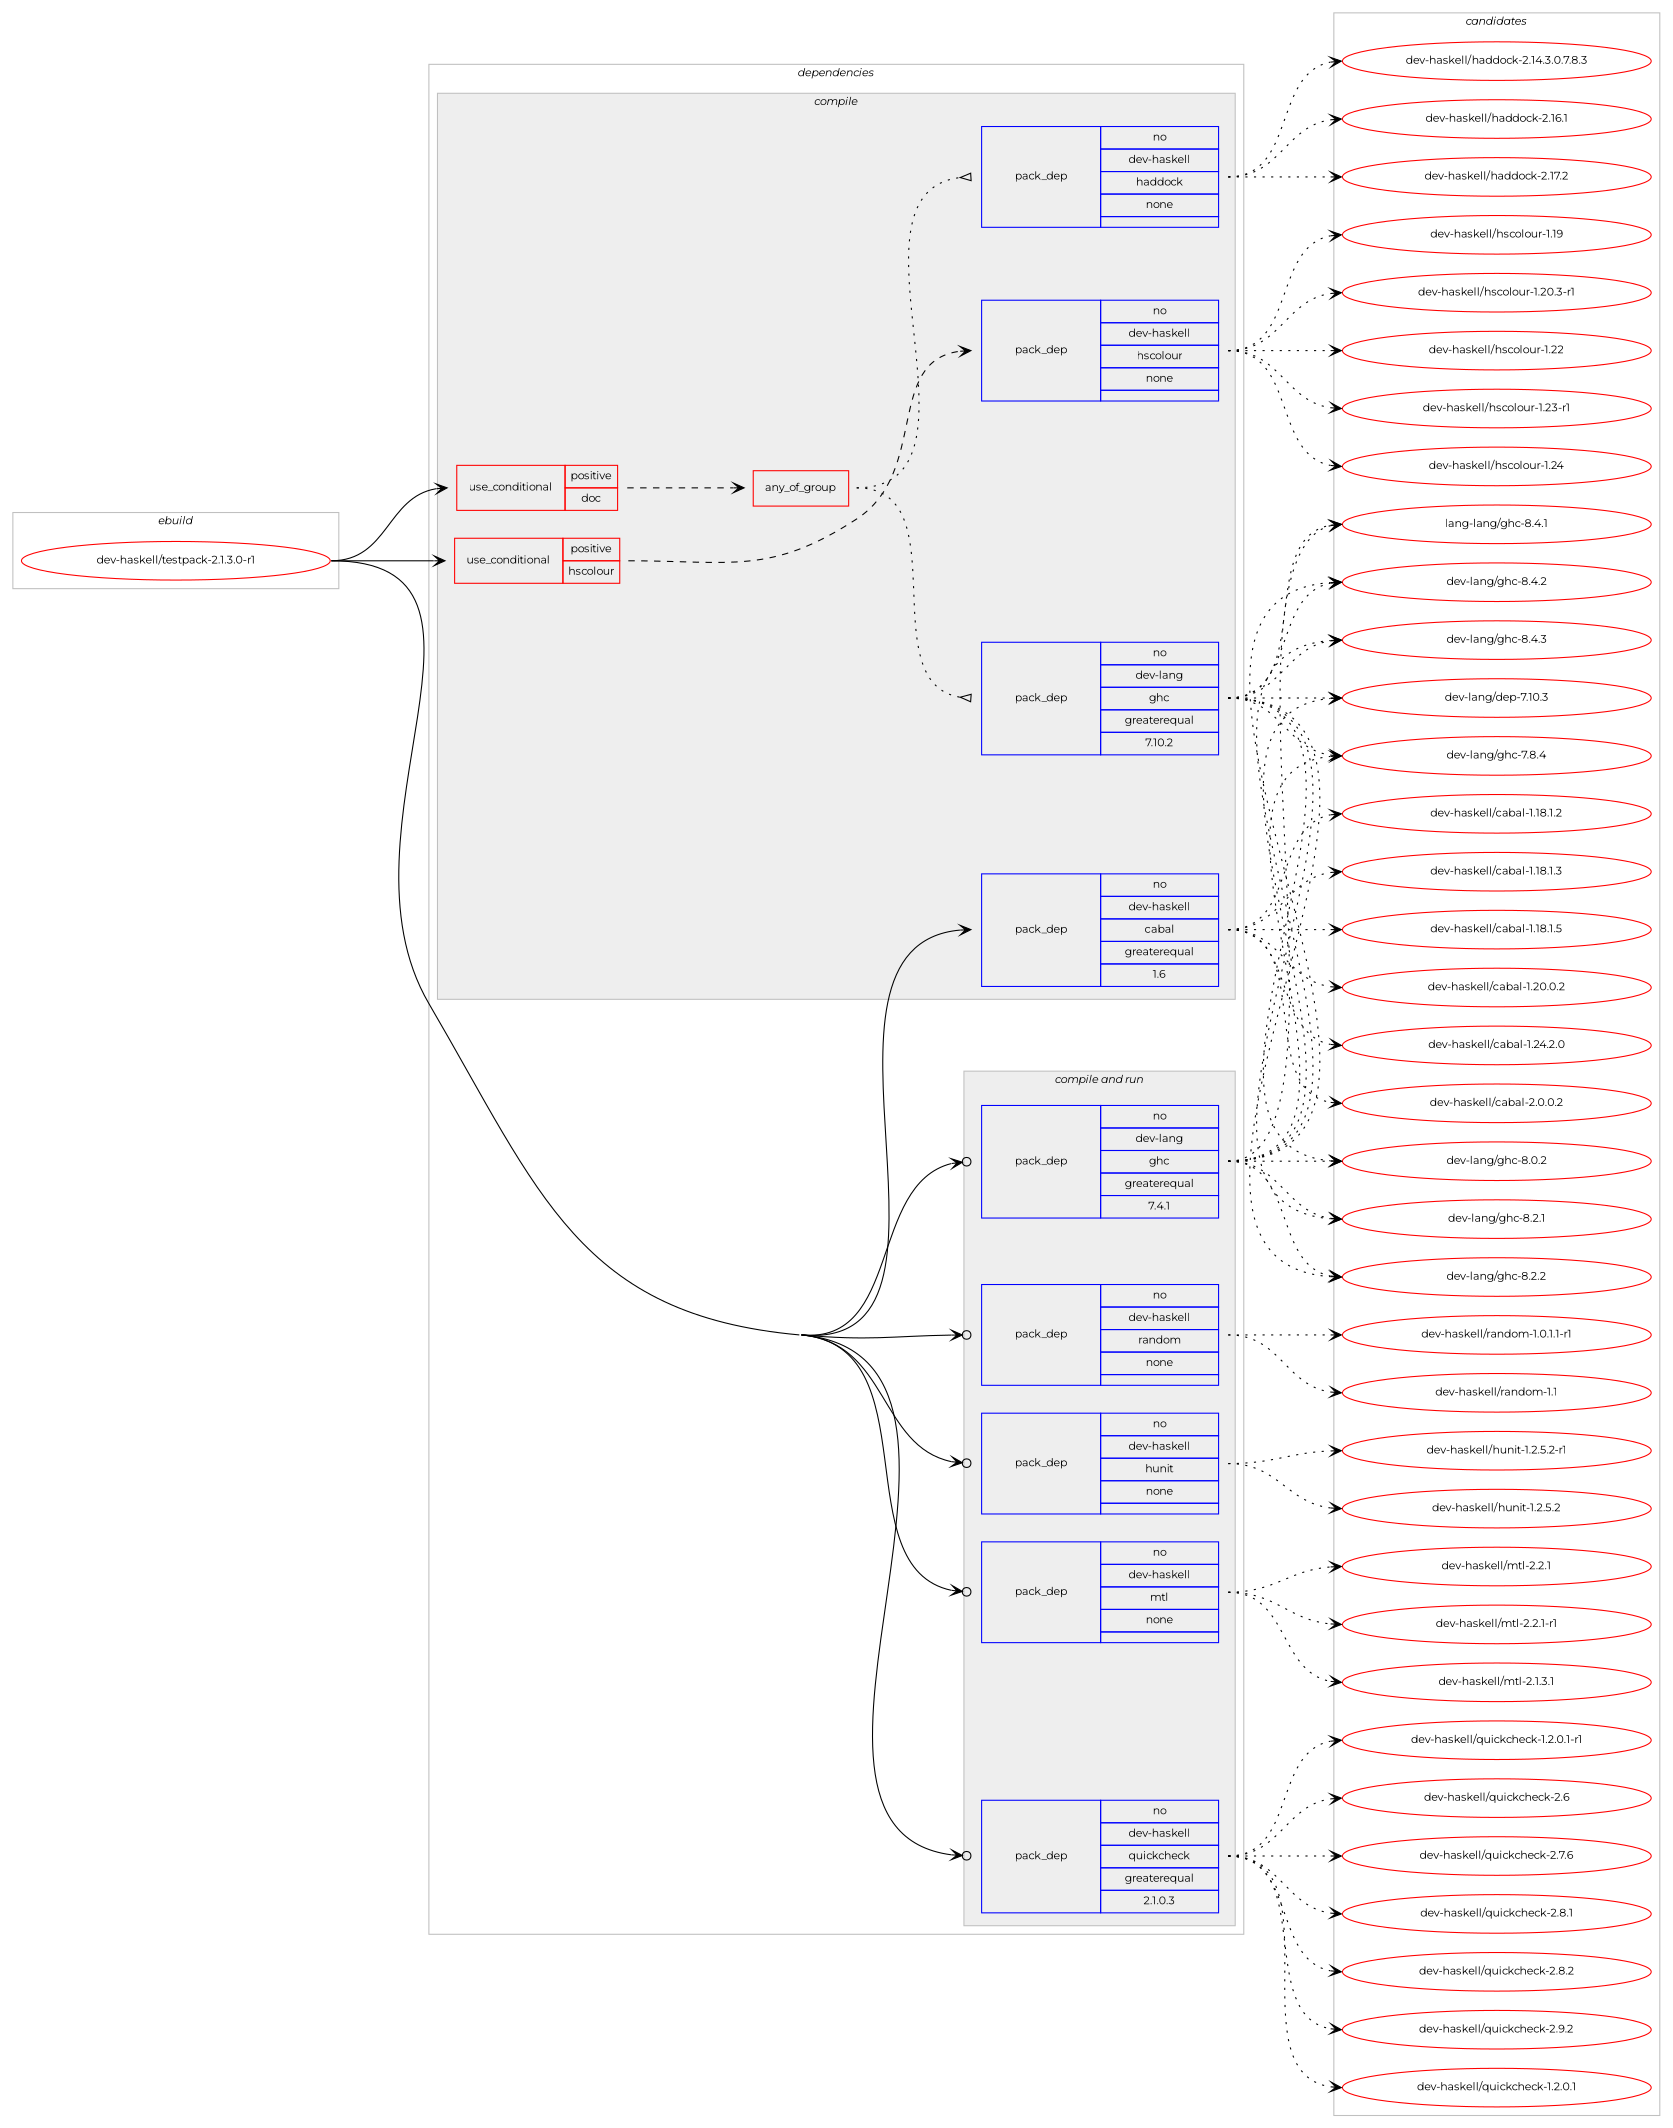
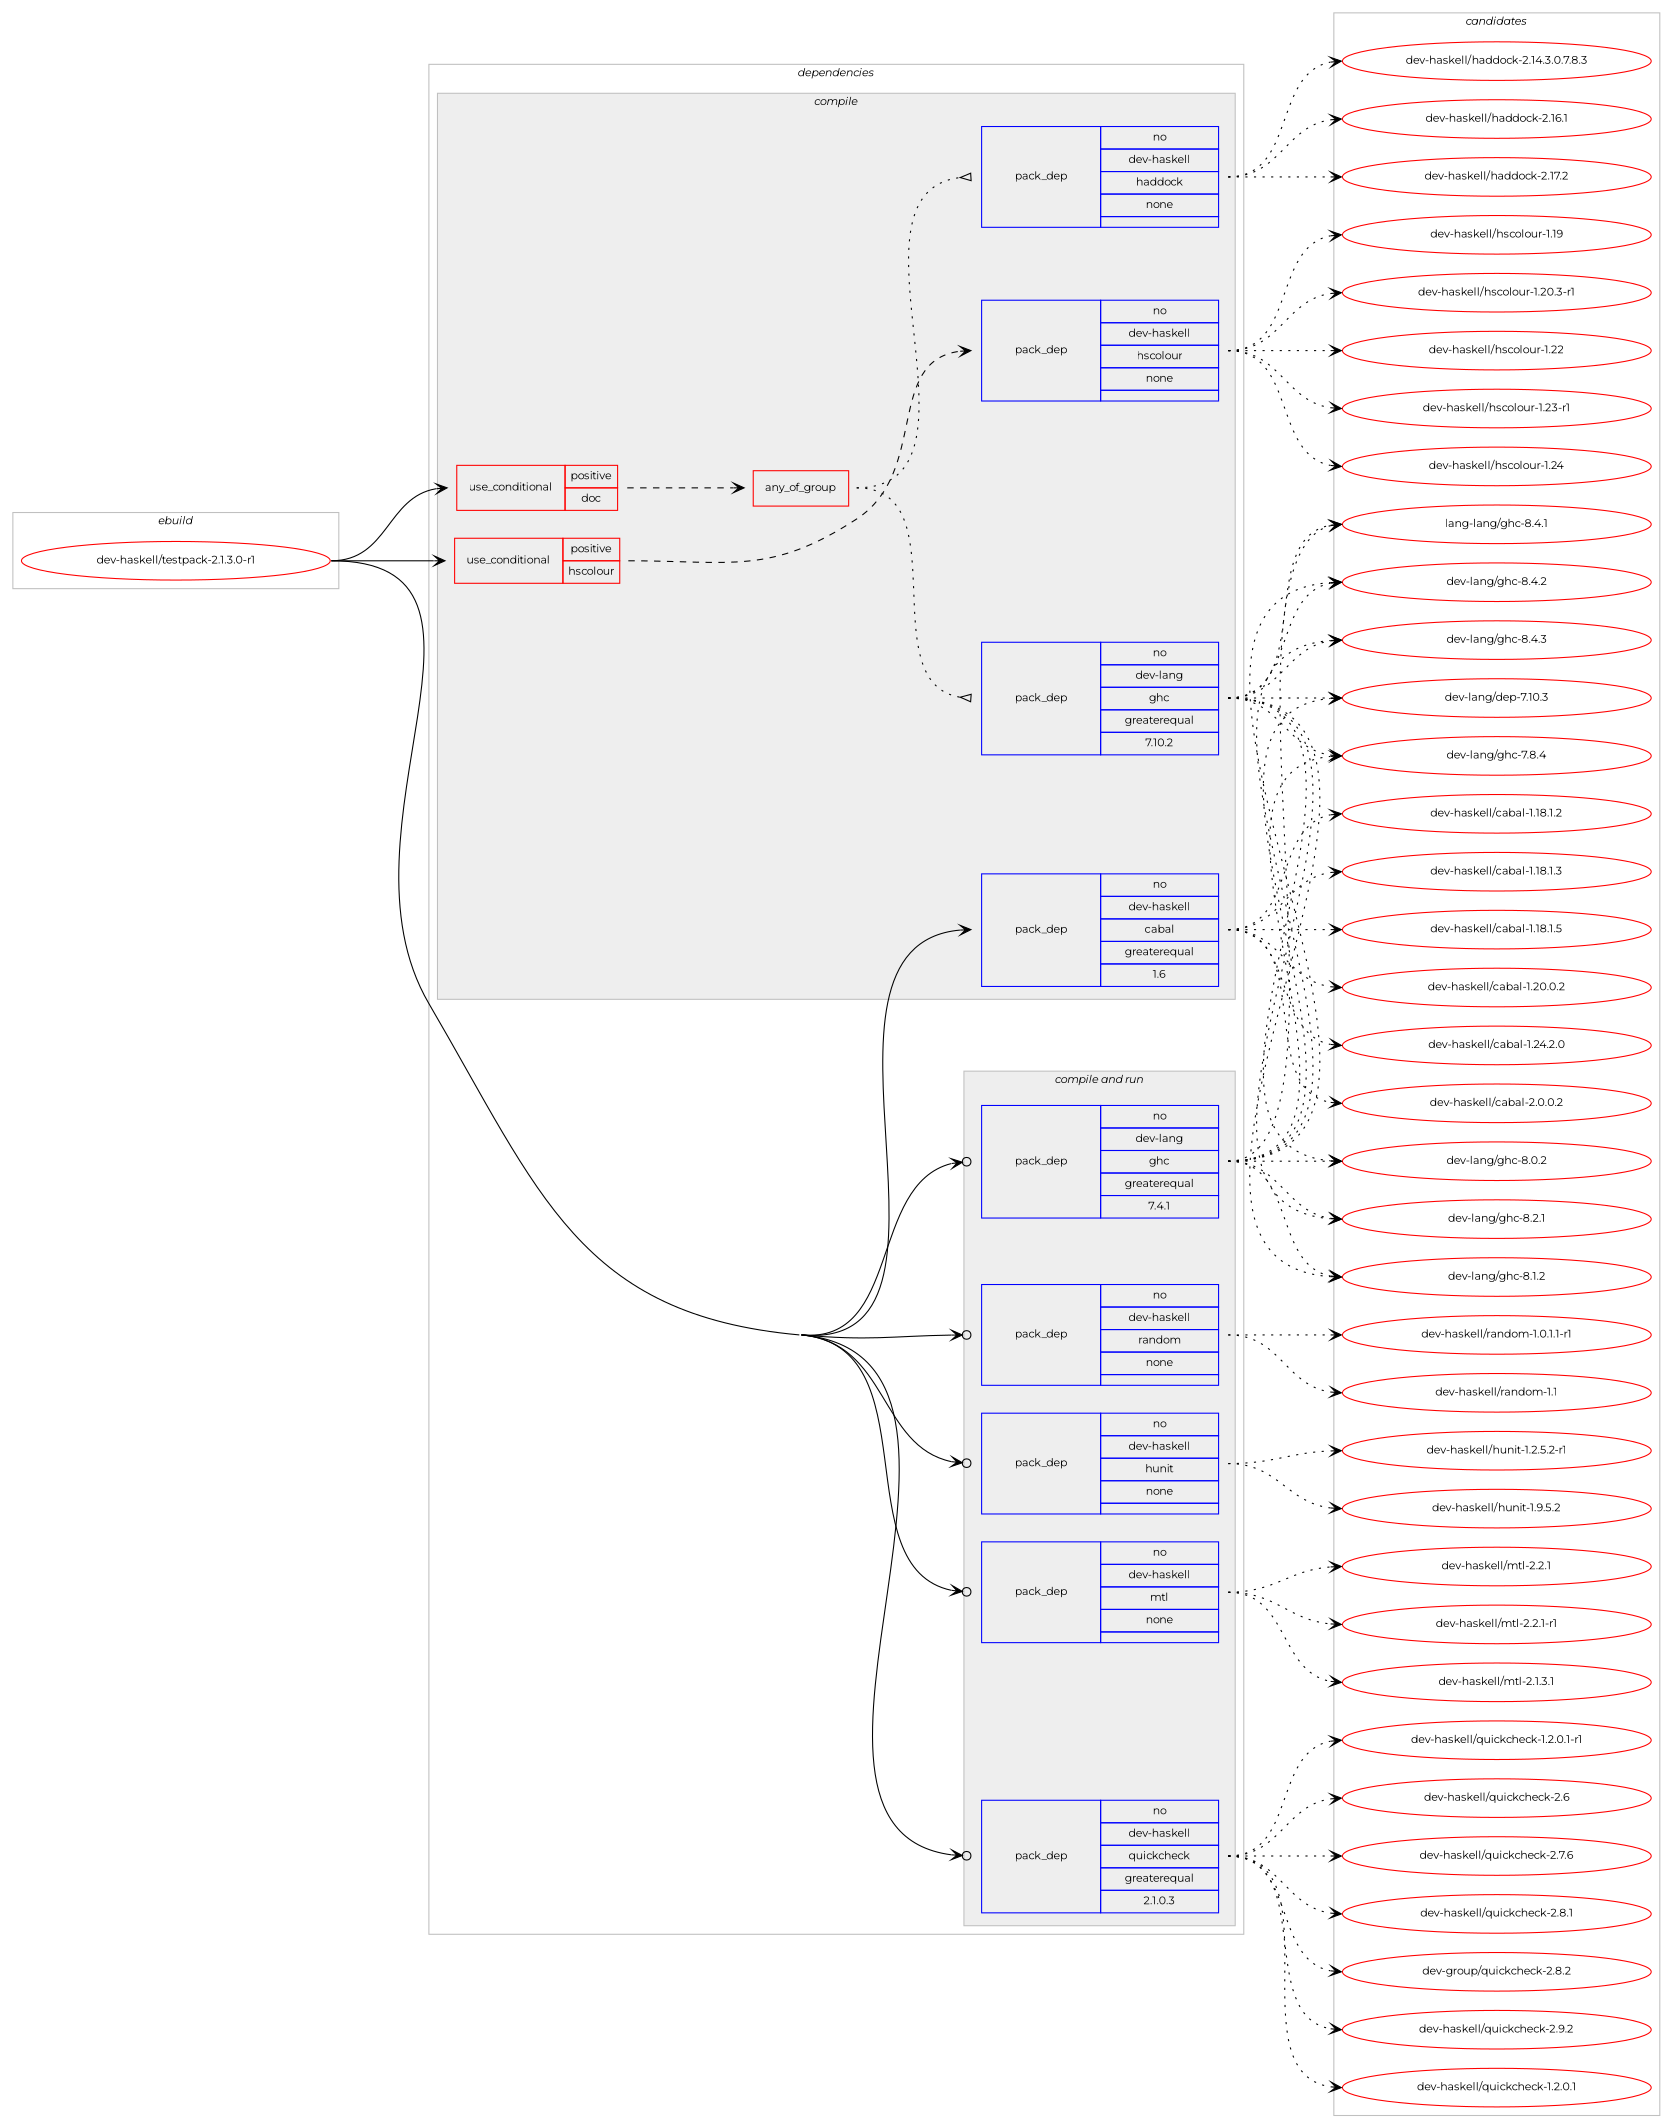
node "dev-lang/ghc-8.2.2": label "dev-lang/ghc-8.2.2" -> "dev-lang/ghc-8.1.2"
node "dev-haskell/hunit-1.2.5.2": label "dev-haskell/hunit-1.2.5.2" -> "dev-haskell/hunit-1.9.5.2"
node "dev-haskell/quickcheck-2.8.2": label "dev-haskell/quickcheck-2.8.2" -> "dev-group/quickcheck-2.8.2"
